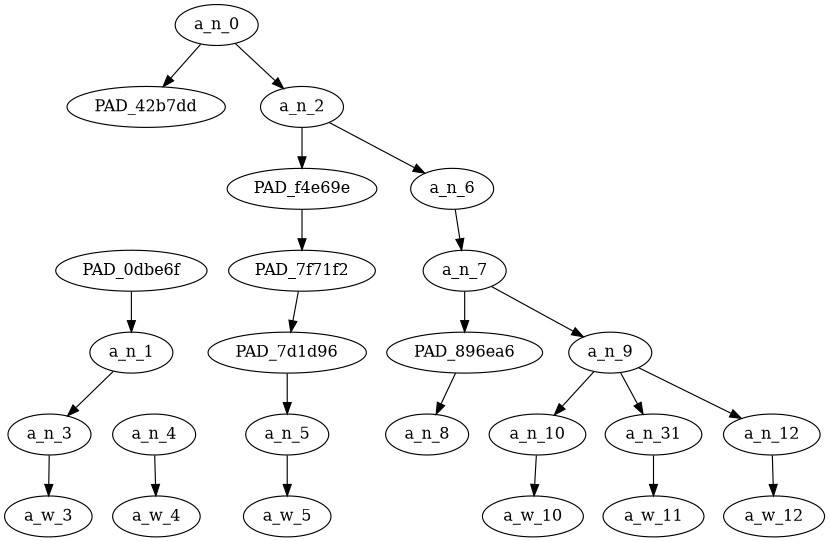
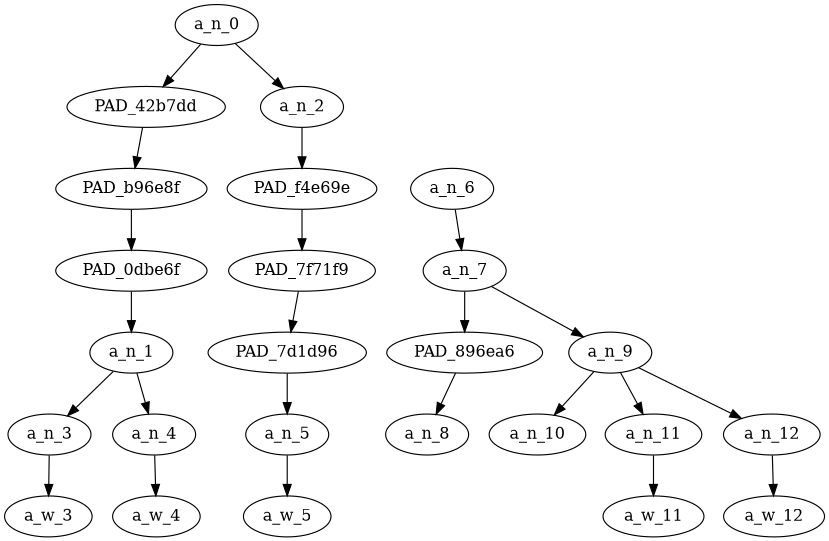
edge "a_n_2" -> "a_n_6": removed
node "PAD_b96e8f": added
node "PAD_7f71f2": label "PAD_7f71f2" -> "PAD_7f71f9"
edge "a_n_1" -> "a_n_4": added
node "a_n_31": label "a_n_31" -> "a_n_11"
node "a_w_10": removed
